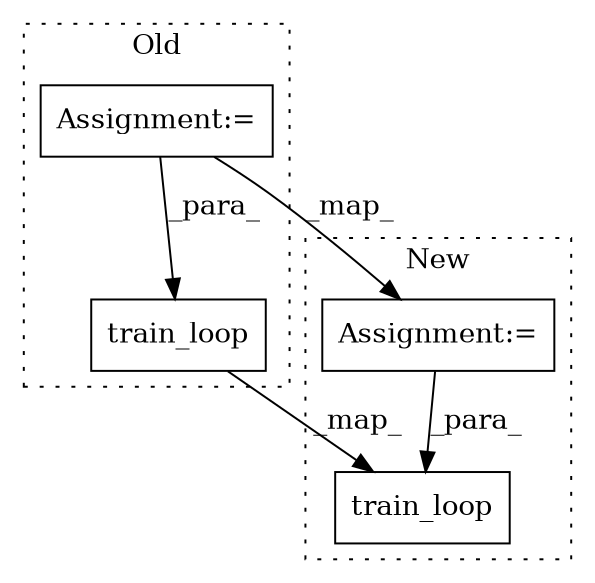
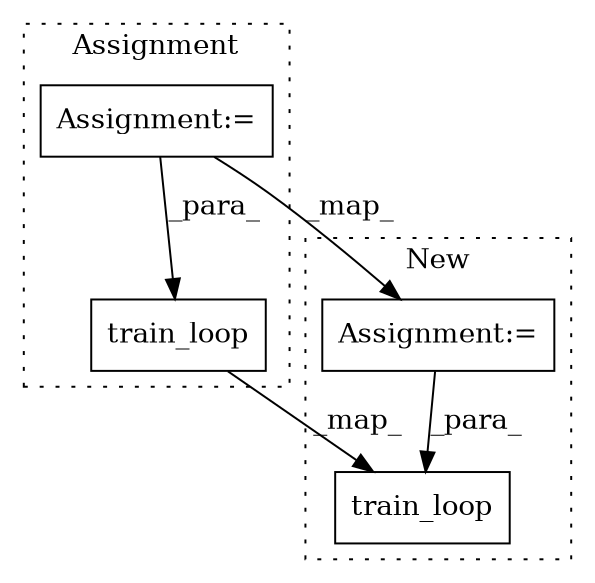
cluster "Old": label "Old" -> "Assignment"
